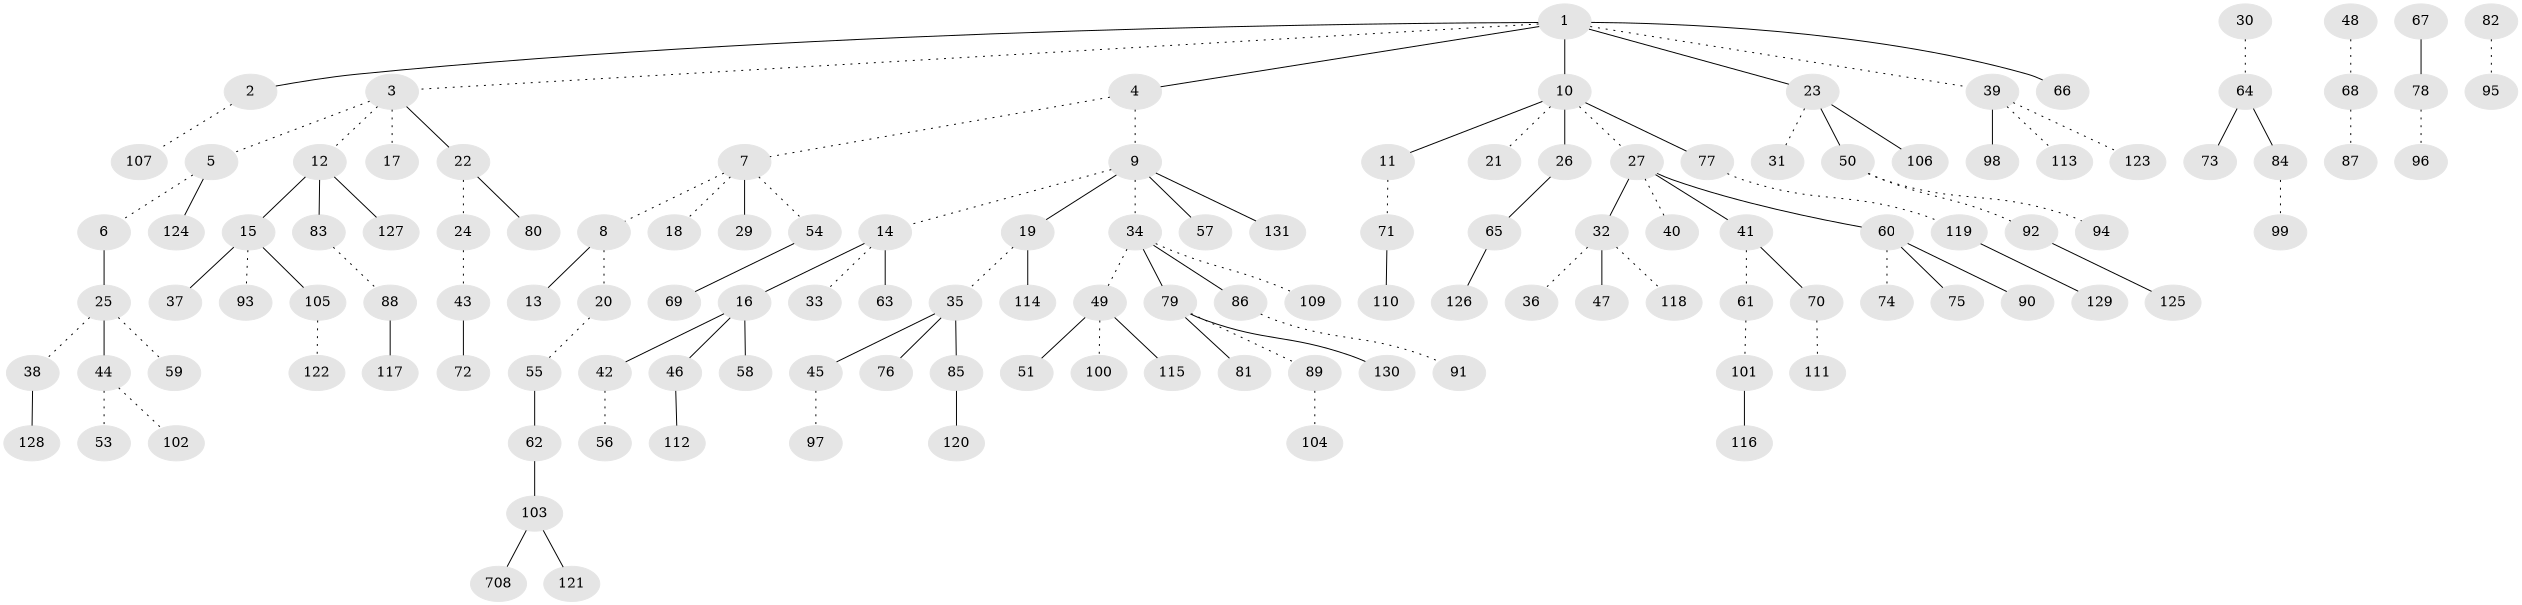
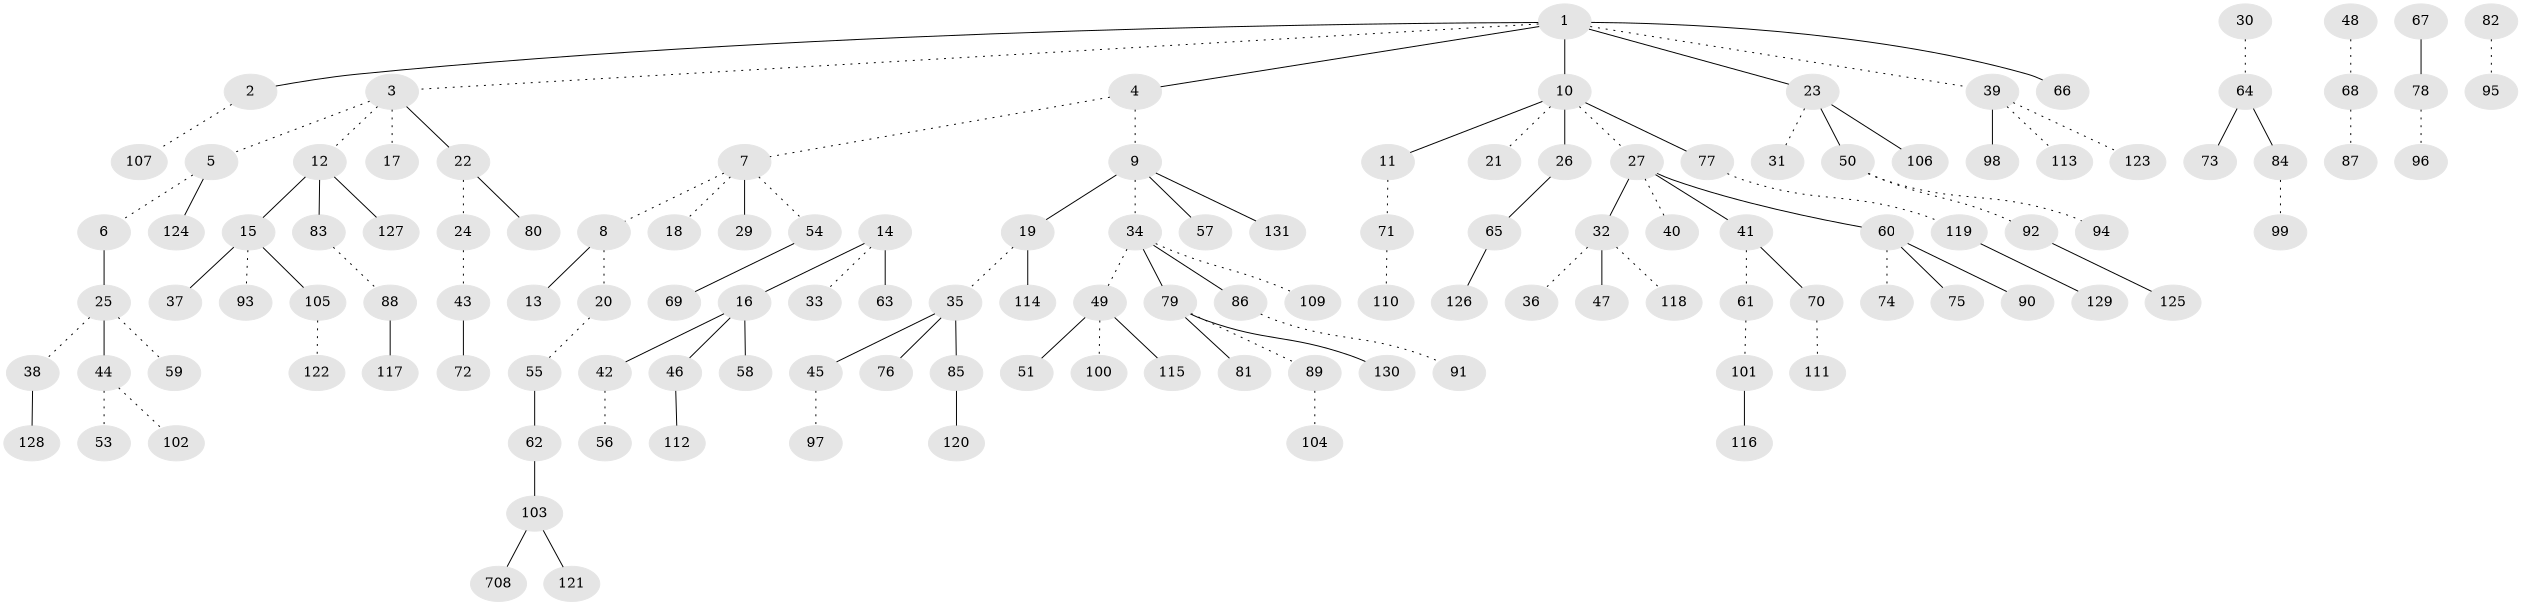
edge "9" -- "14": removed
edge "71" -- "110": style solid -> dotted
